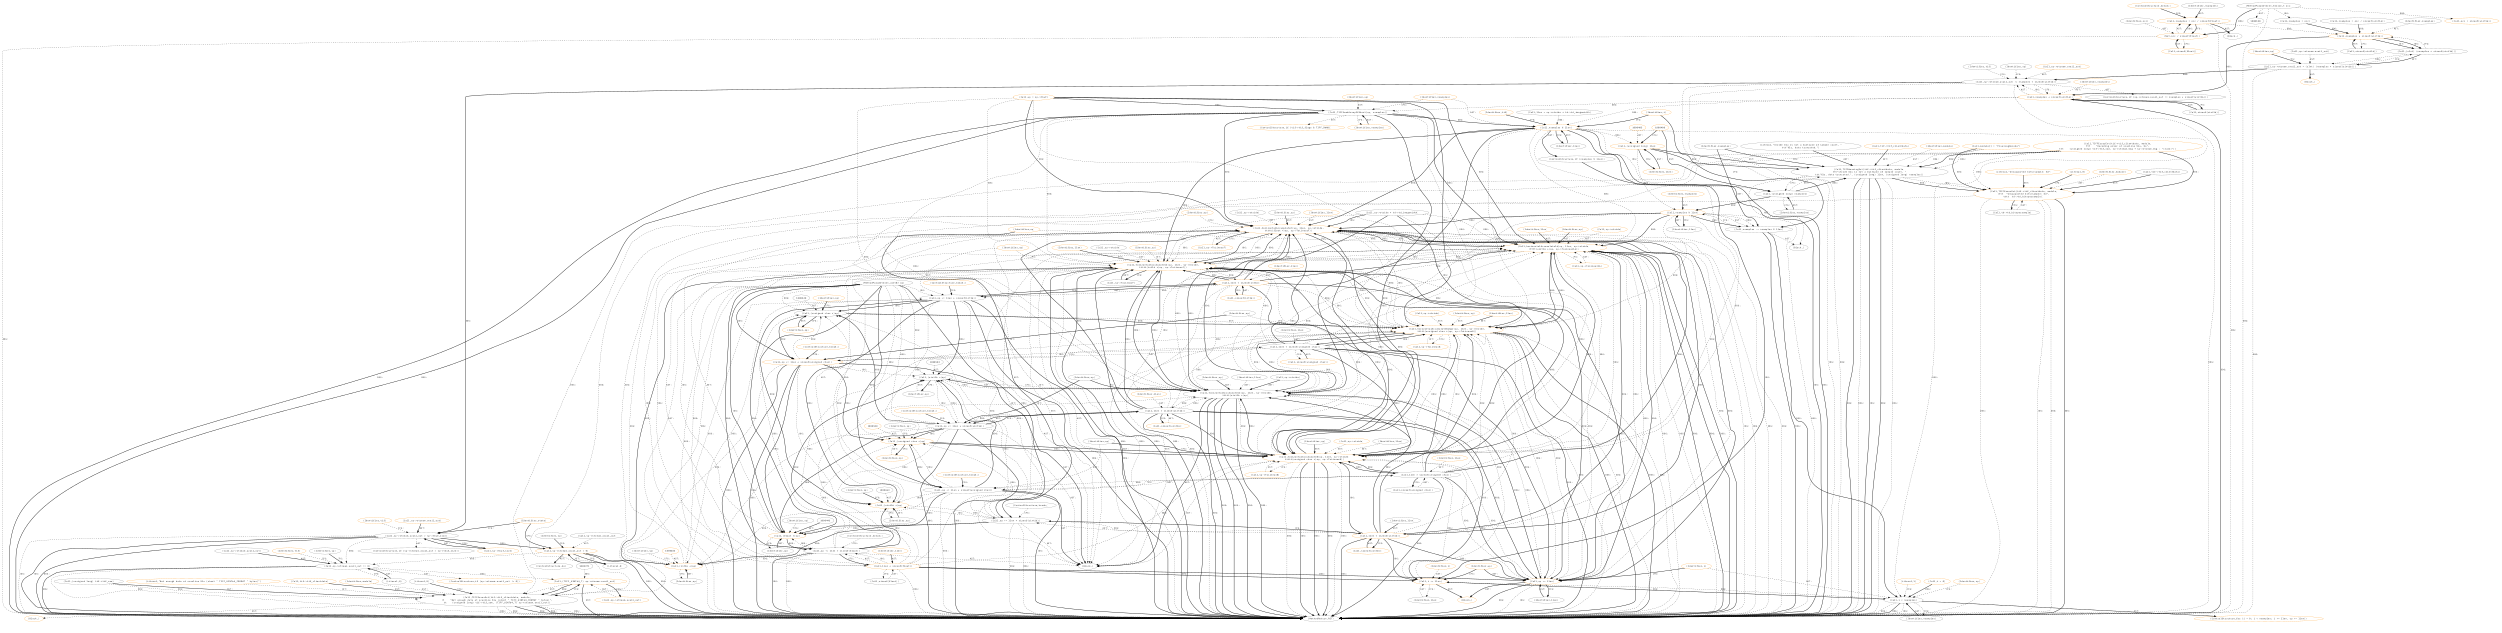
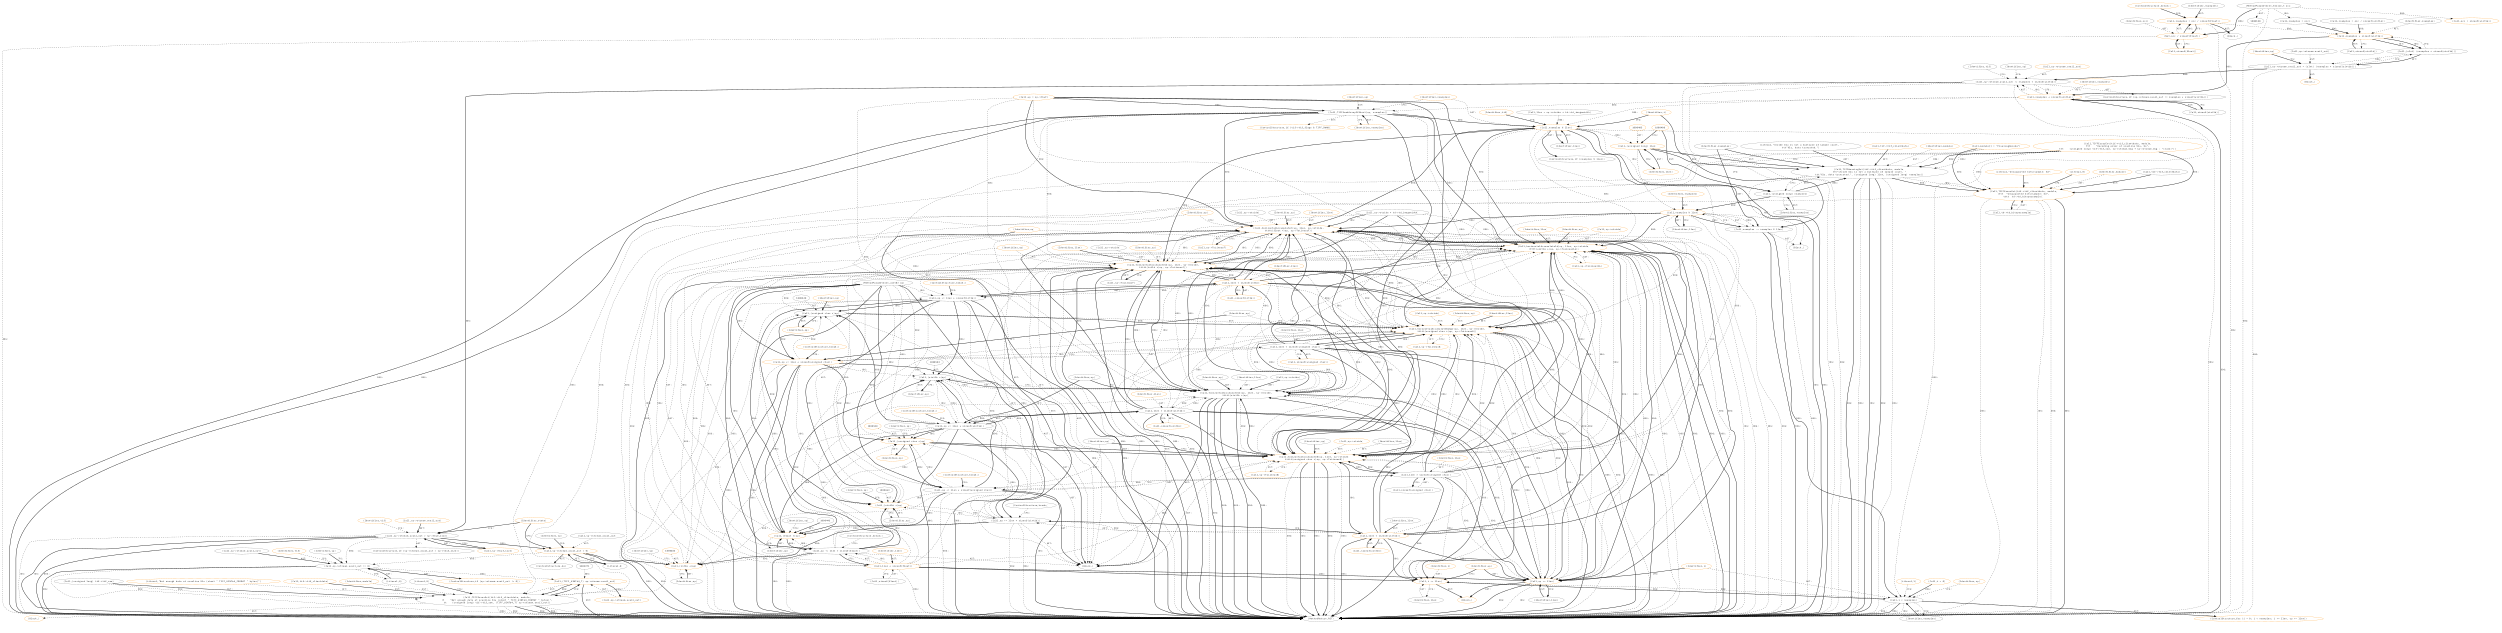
edge "(ControlStructure,if (nsamples % llen))" -> "(Call,i += llen)": now "(Call,llen * sizeof(int16))" -> "(Call,i += llen)"
edge "(Call,sp->stream.avail_out != 0)" -> "(ControlStructure,if (sp->stream.avail_out != 0))": style dashed -> bold
